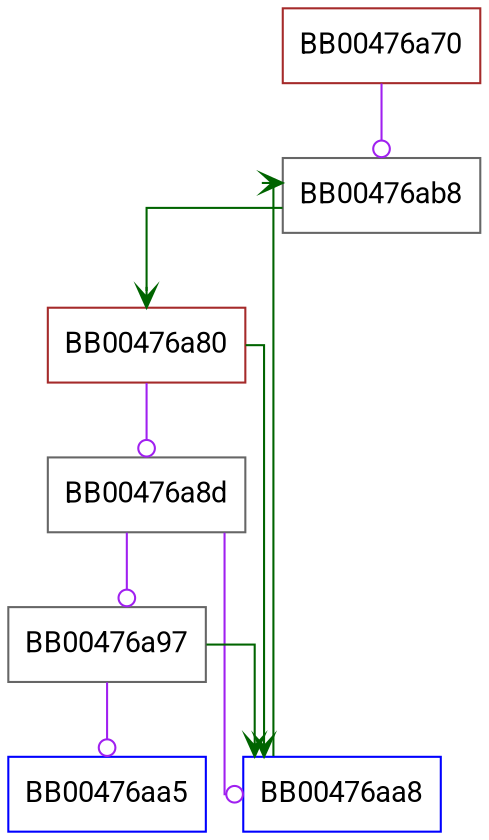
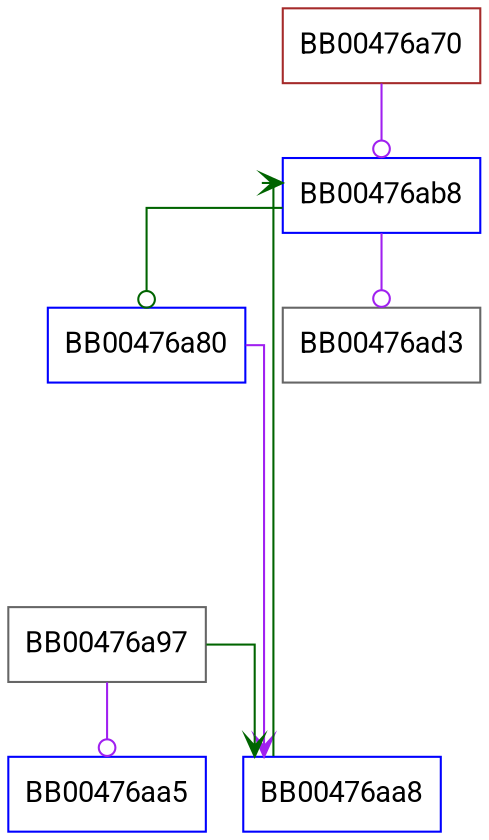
node "BB00476ab8": color gray40 -> blue
edge "BB00476ab8" -> "BB00476a80": arrowhead vee -> odot
node "BB00476a80": color brown -> blue
node "BB00476ad3": added
node "BB00476a8d": removed
edge "BB00476a80" -> "BB00476aa8": color darkgreen -> purple
